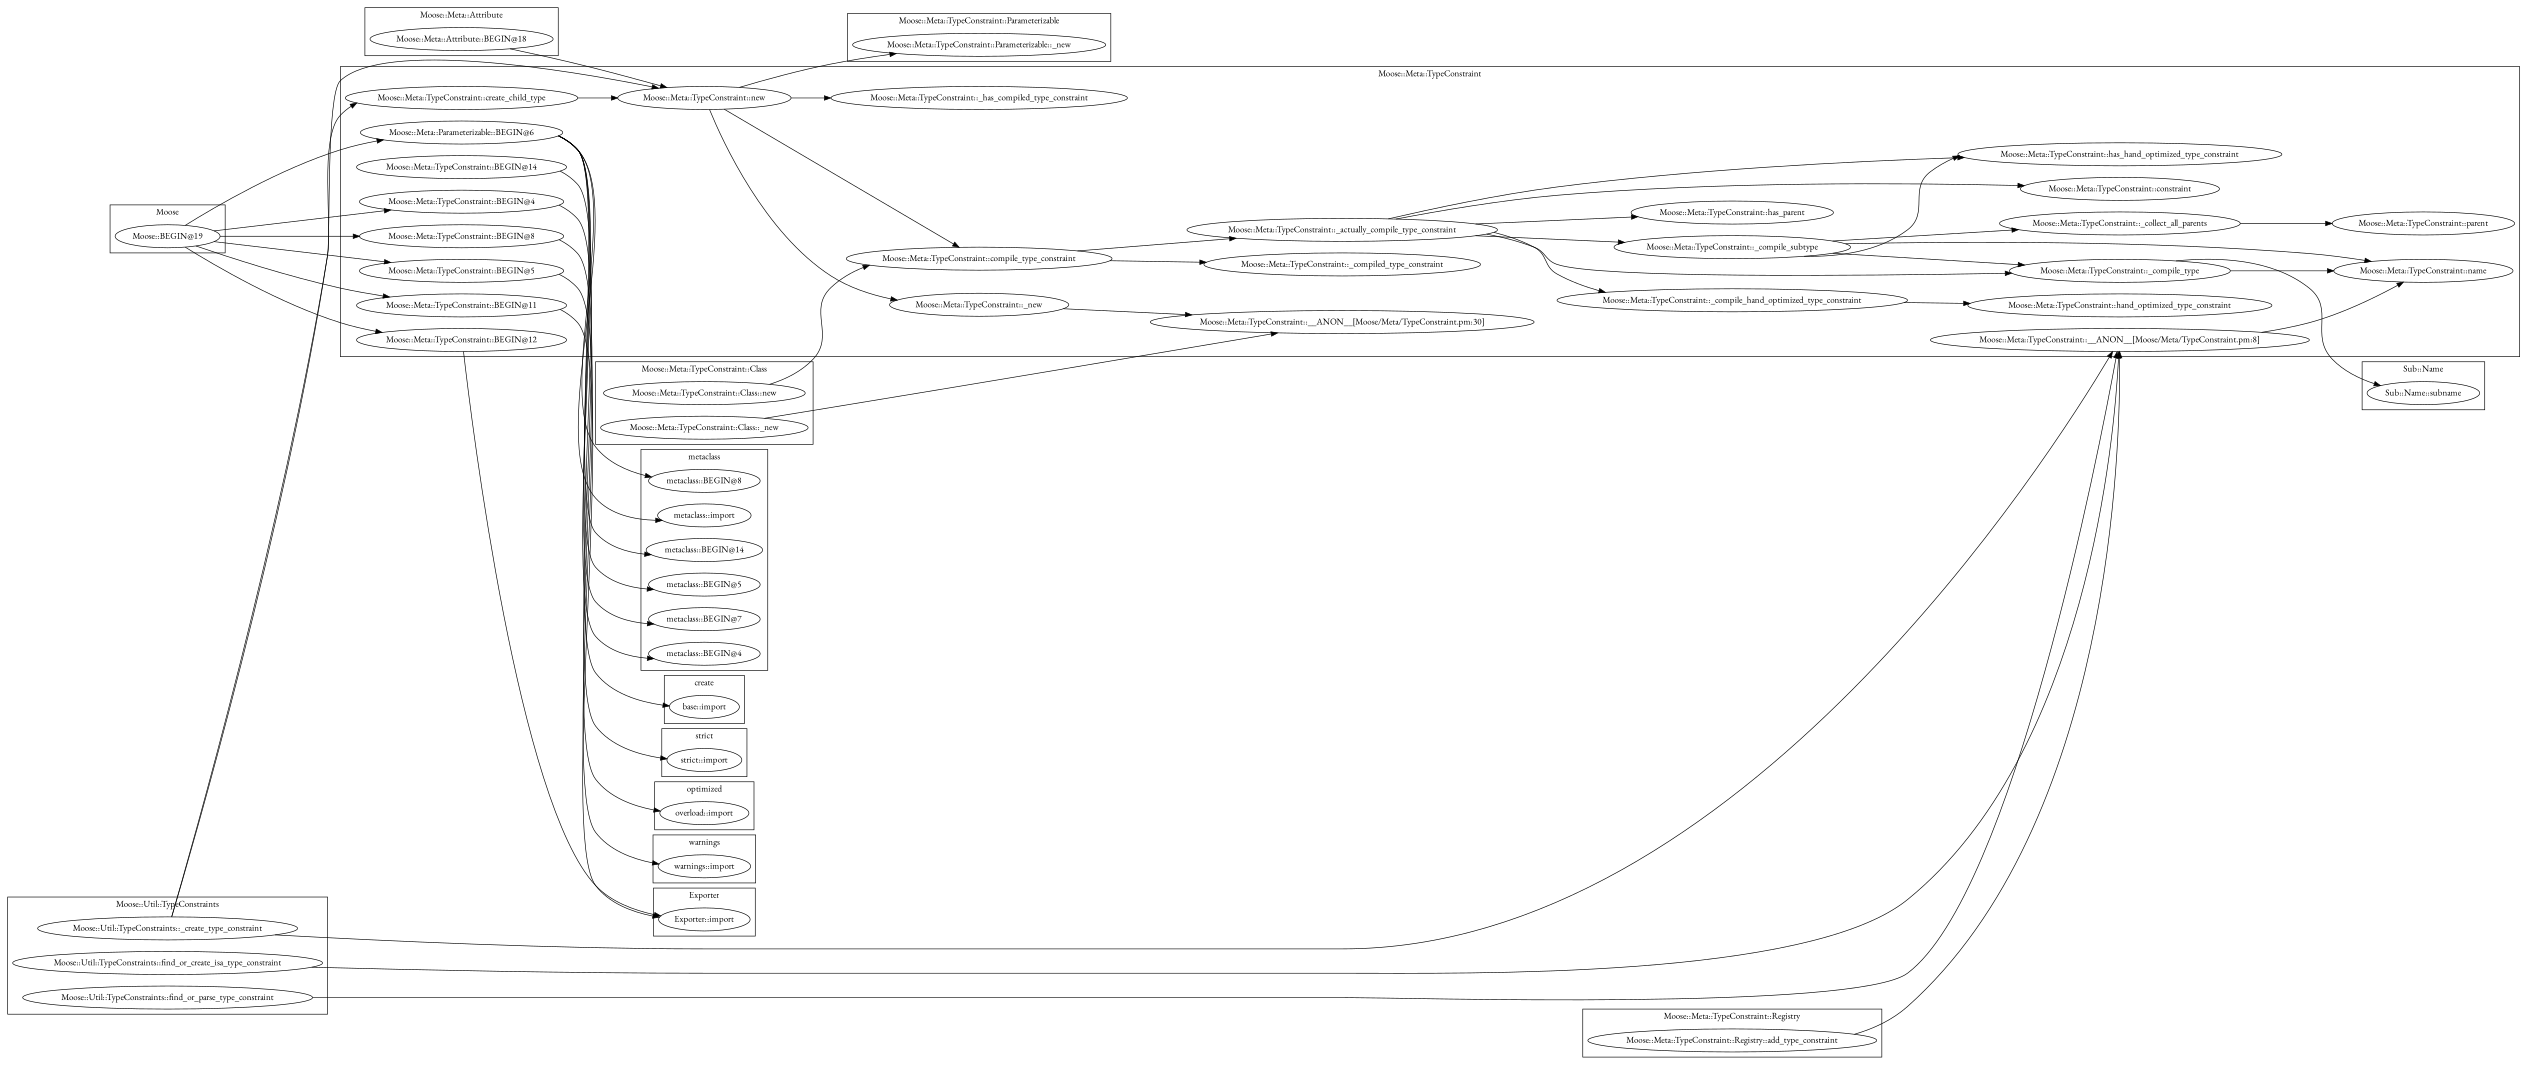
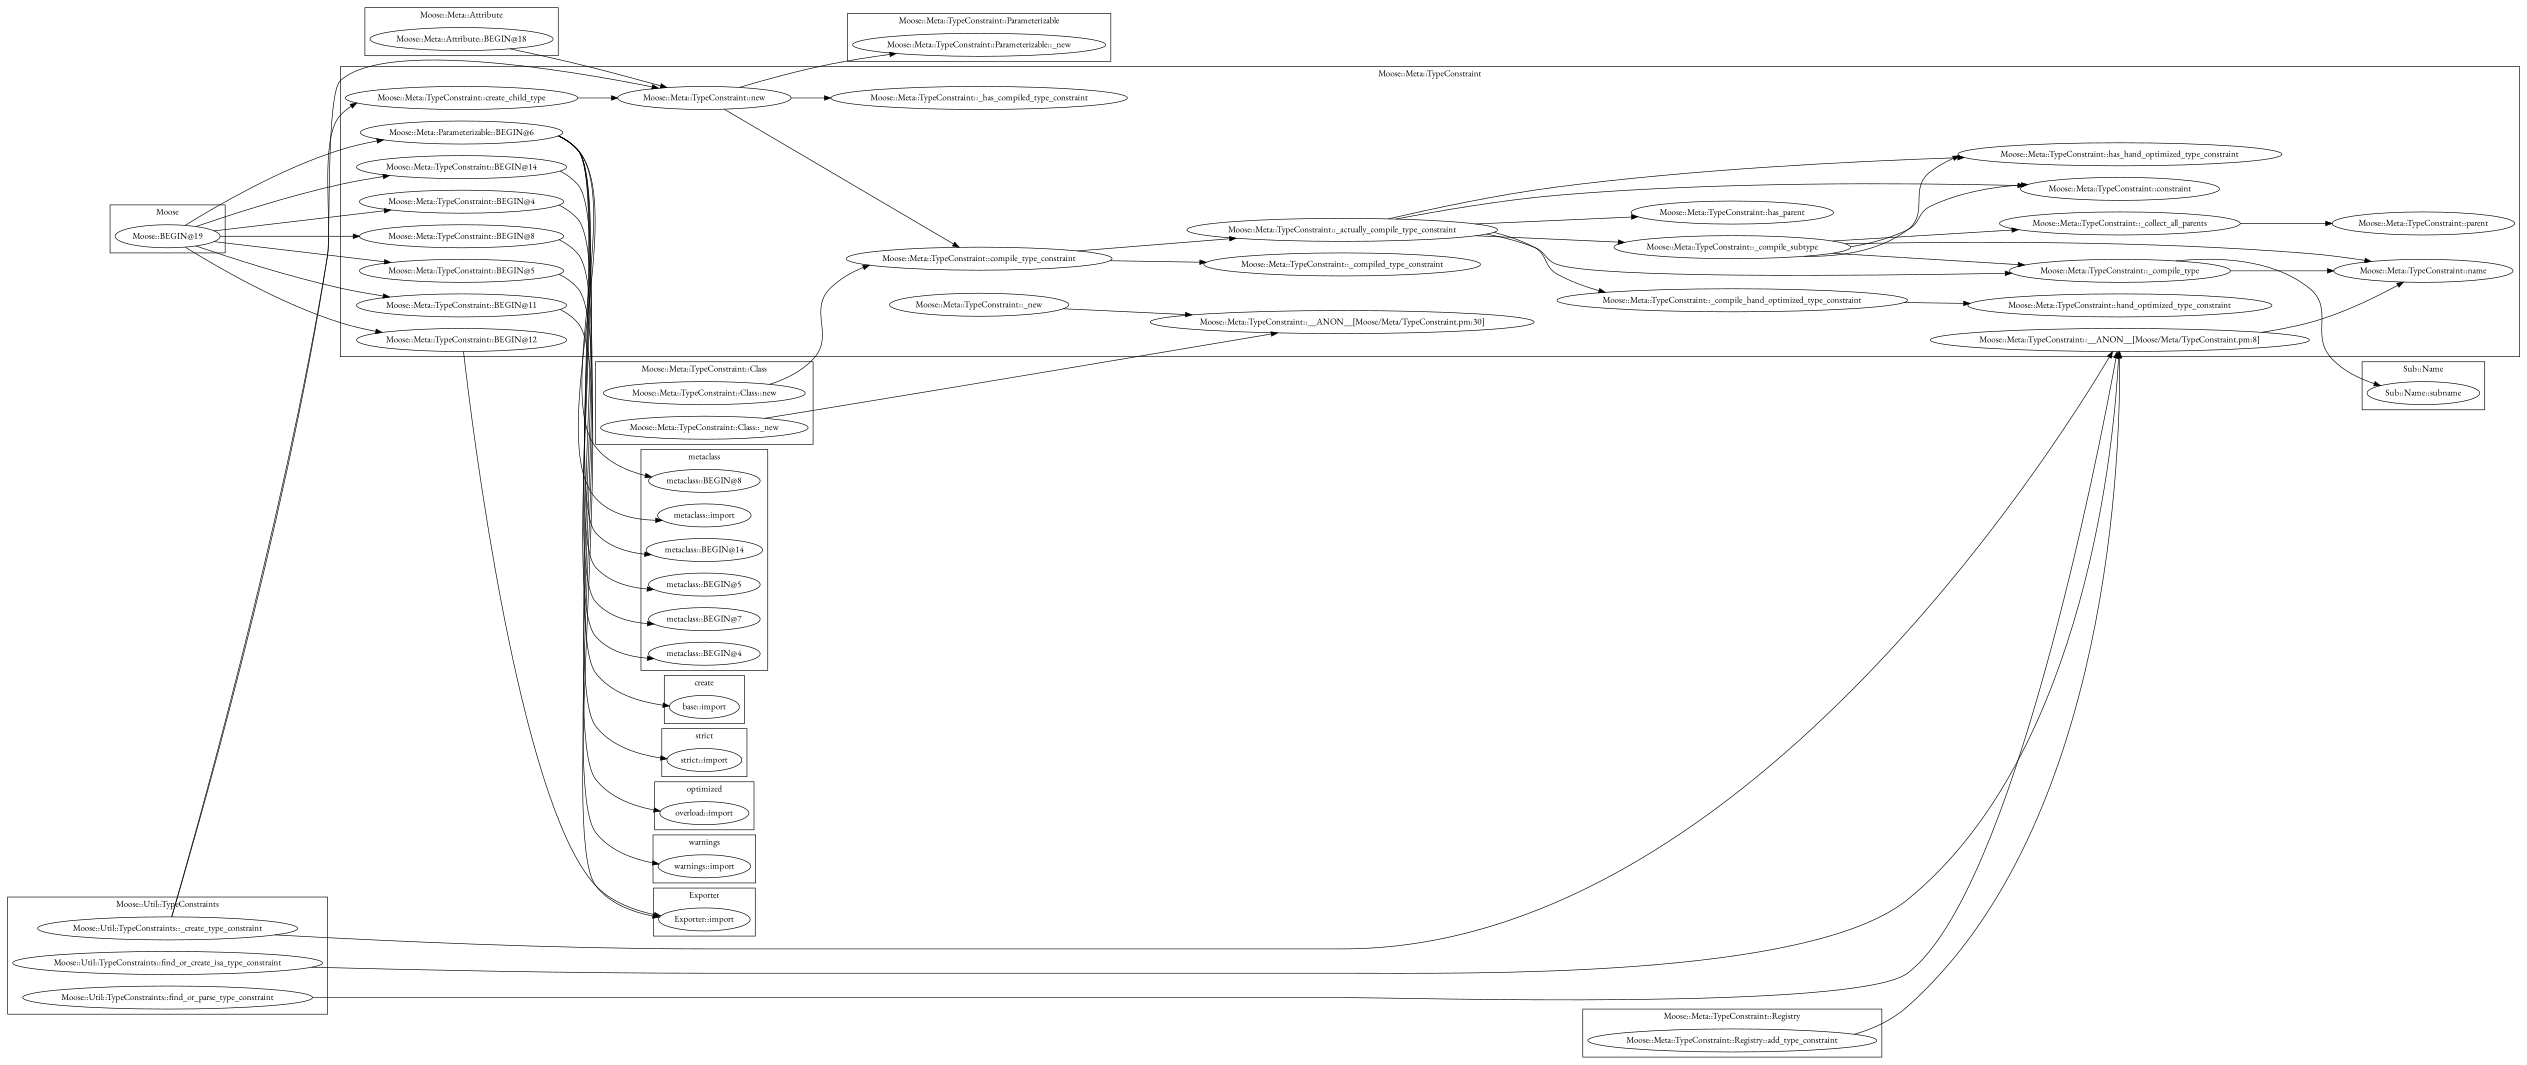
edge "Moose::BEGIN@19" -> "Moose::Meta::TypeConstraint::BEGIN@14": added
edge "Moose::Meta::TypeConstraint::_compile_subtype" -> "Moose::Meta::TypeConstraint::constraint": added
edge "Moose::Meta::TypeConstraint::new" -> "Moose::Meta::TypeConstraint::_new": removed
